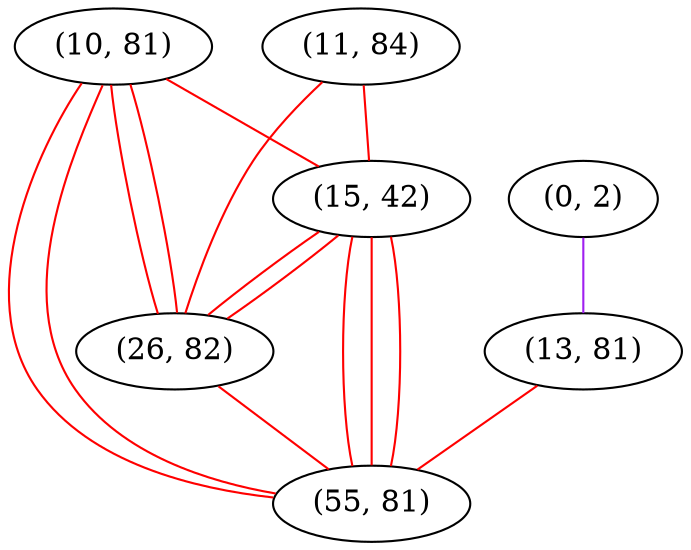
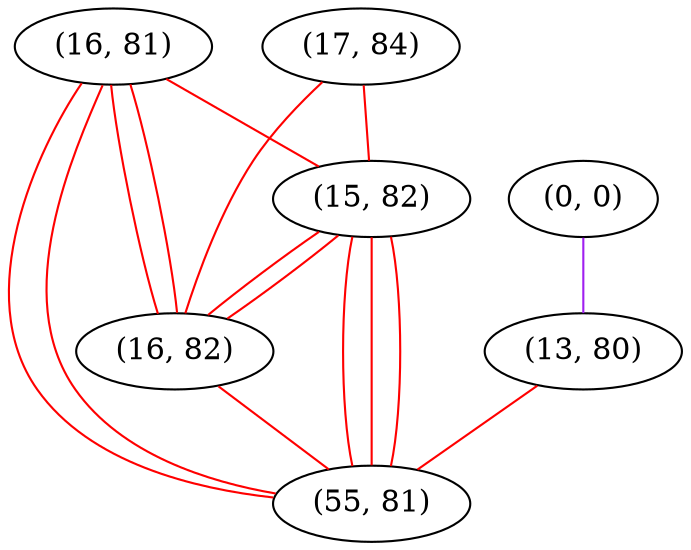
node "(10, 81)": label "(10, 81)" -> "(16, 81)"
node "(11, 84)": label "(11, 84)" -> "(17, 84)"
node "(15, 42)": label "(15, 42)" -> "(15, 82)"
node "(0, 2)": label "(0, 2)" -> "(0, 0)"
node "(26, 82)": label "(26, 82)" -> "(16, 82)"
node "(13, 81)": label "(13, 81)" -> "(13, 80)"
